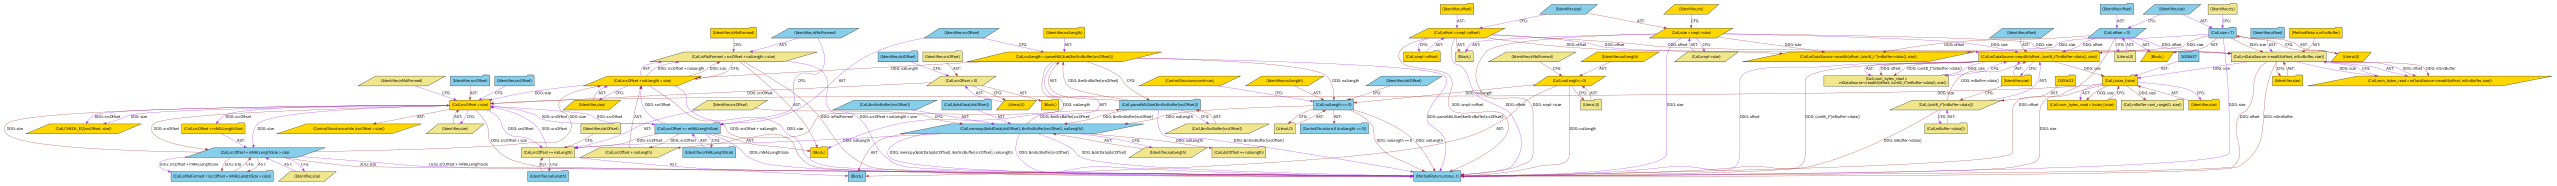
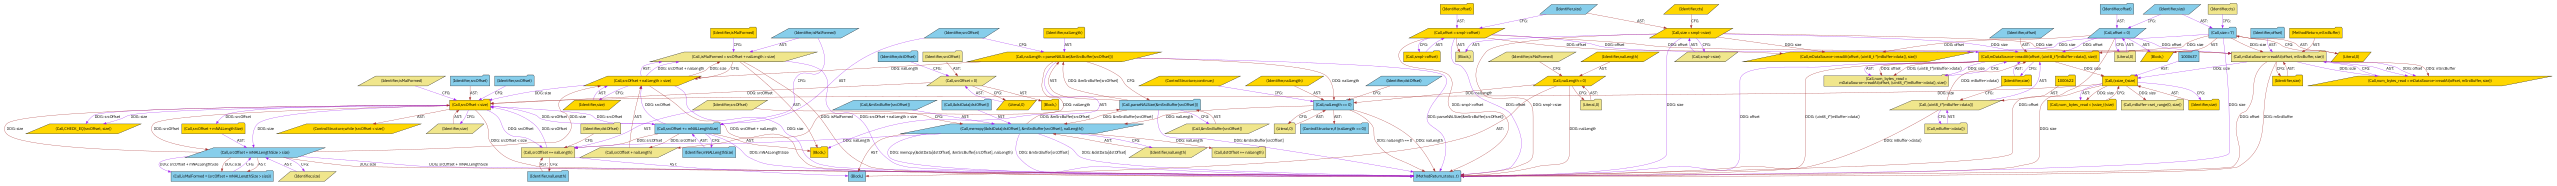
edge "(Call,isMalFormed = (srcOffset + mNALLengthSize > size))" -> "(Call,srcOffset + mNALLengthSize > size)": color brown -> purple
